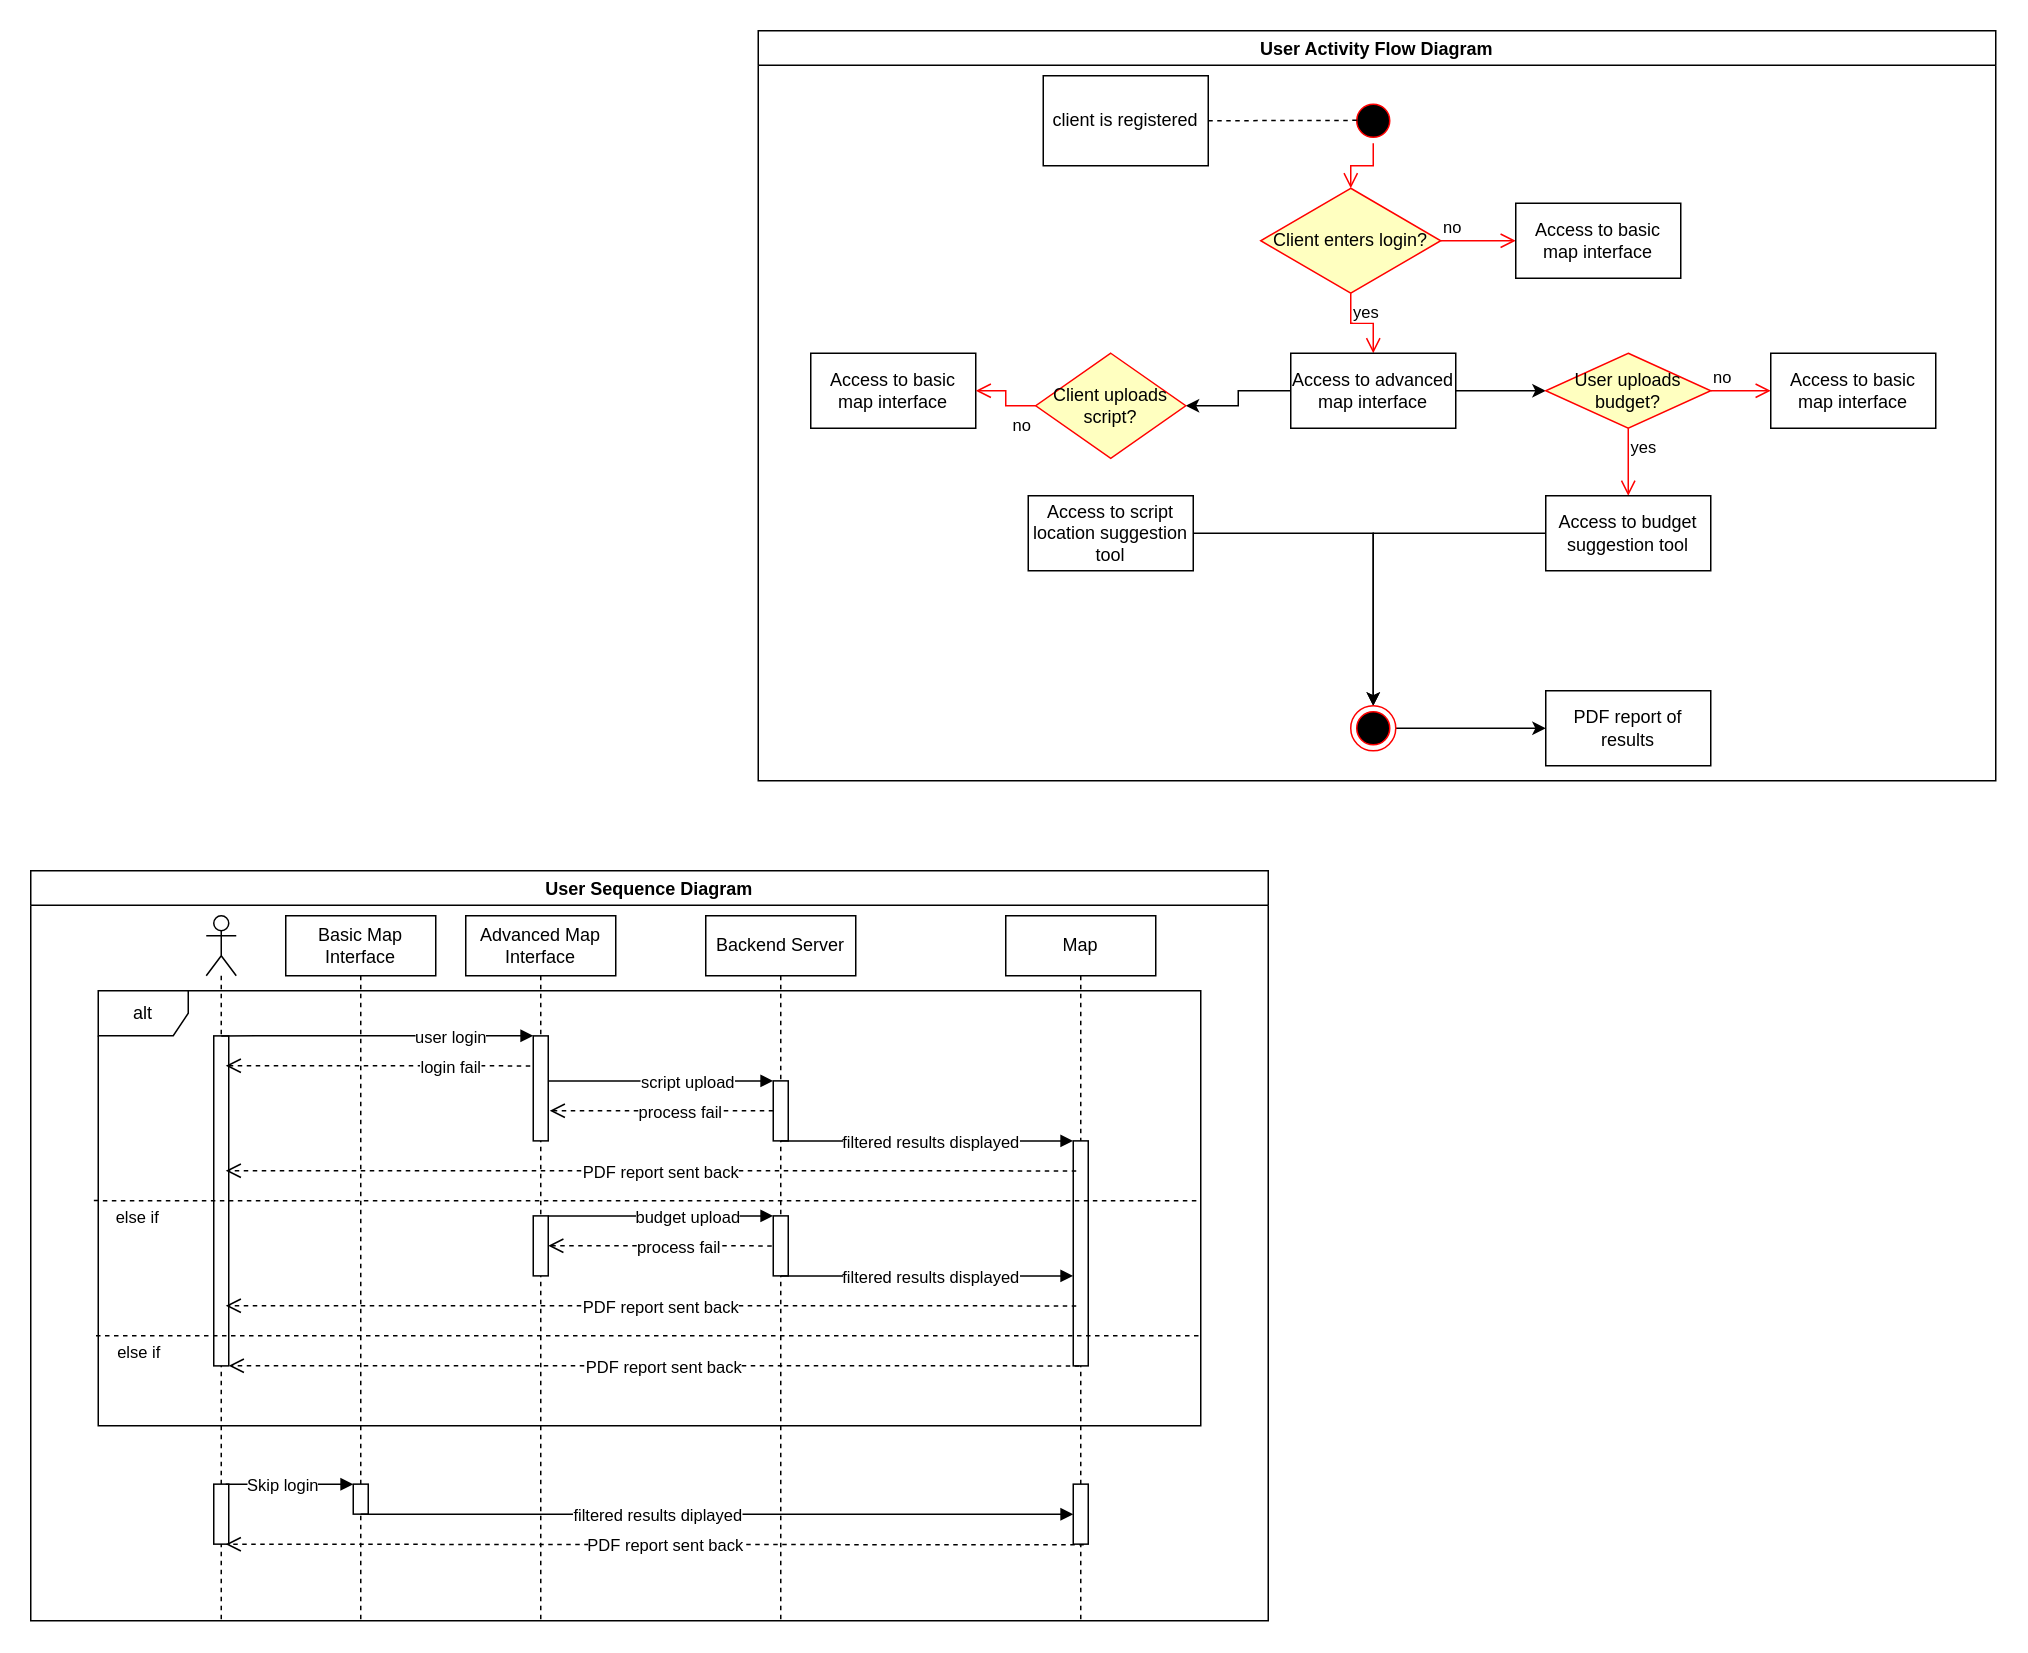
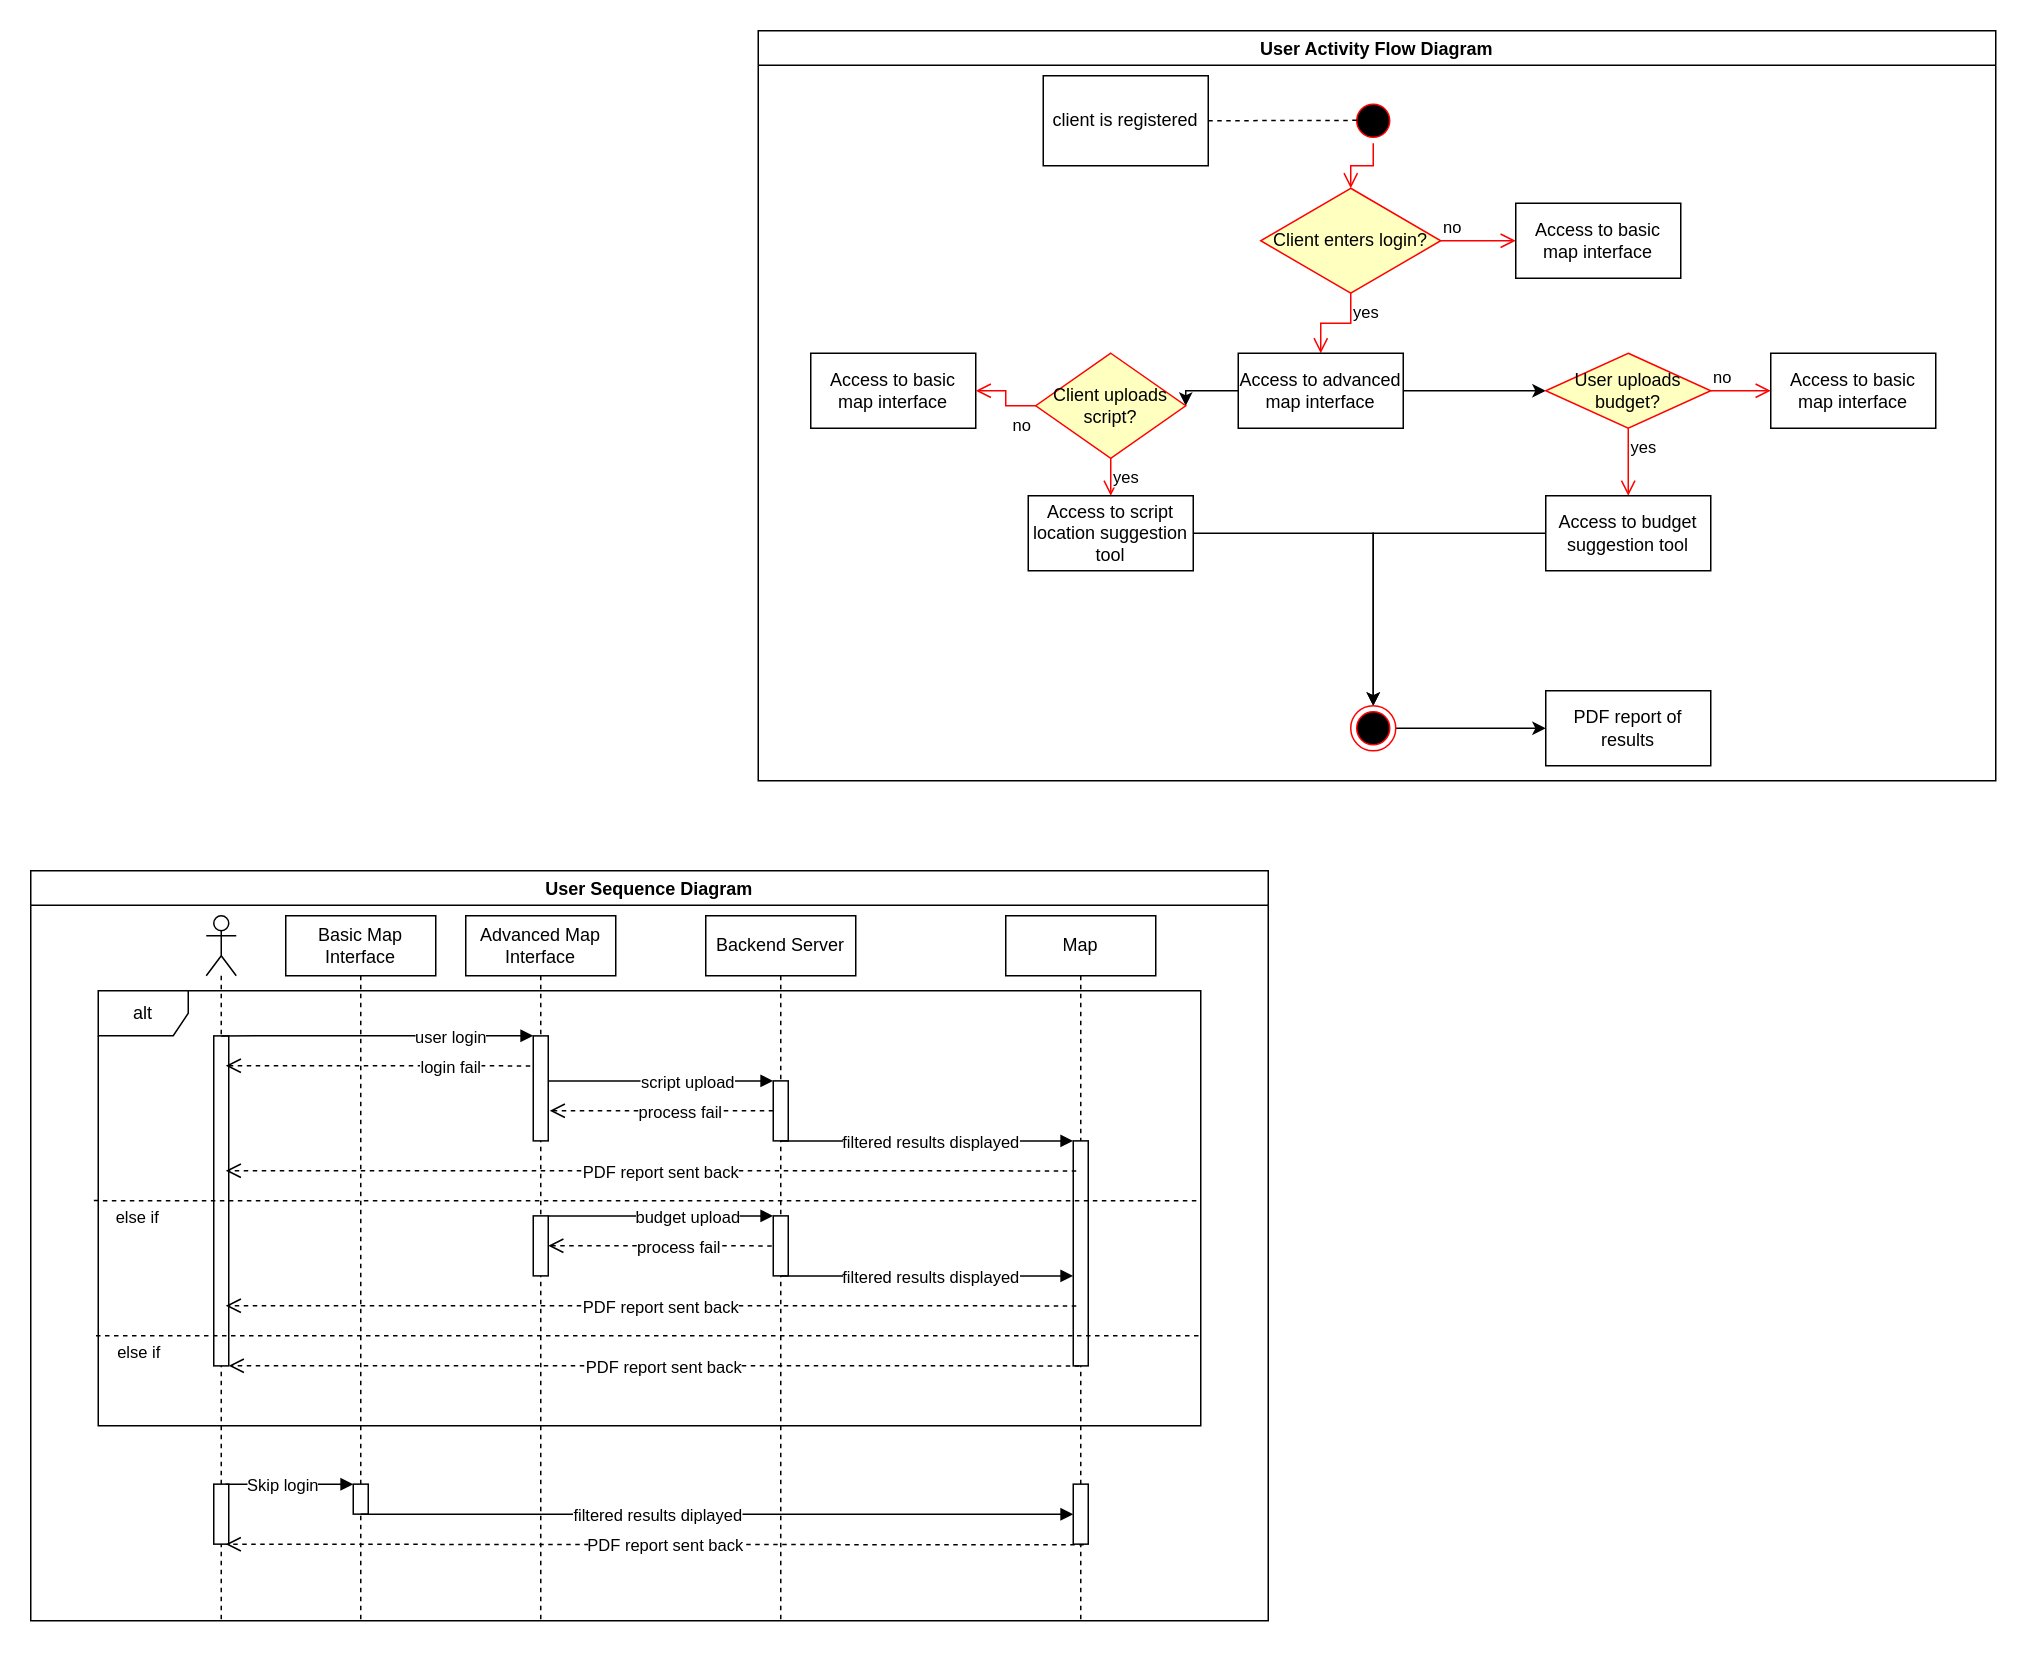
node "Access to advanced map interface": moved (1373, 391) -> (1321, 391)
edge "Client uploads script?" -> "Access to script location suggestion tool": added, label "yes"
